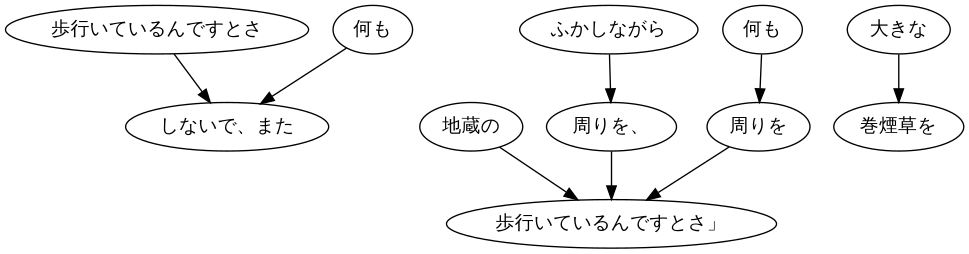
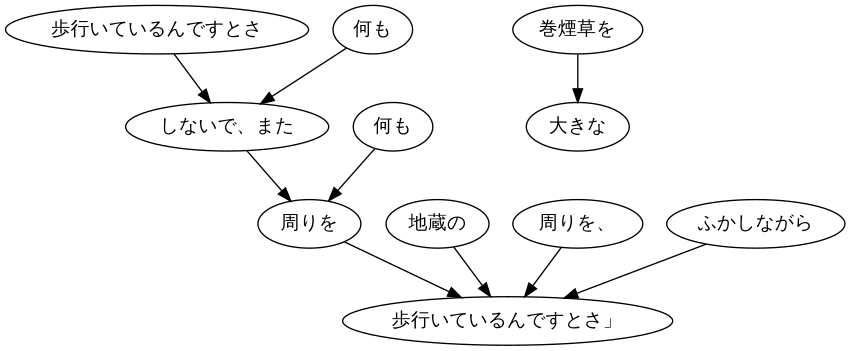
edge "ふかしながら" -> "周りを、": now "ふかしながら" -> "歩行いているんですとさ」"
edge "大きな" -> "巻煙草を": reversed
edge "しないで、また" -> "周りを": added
